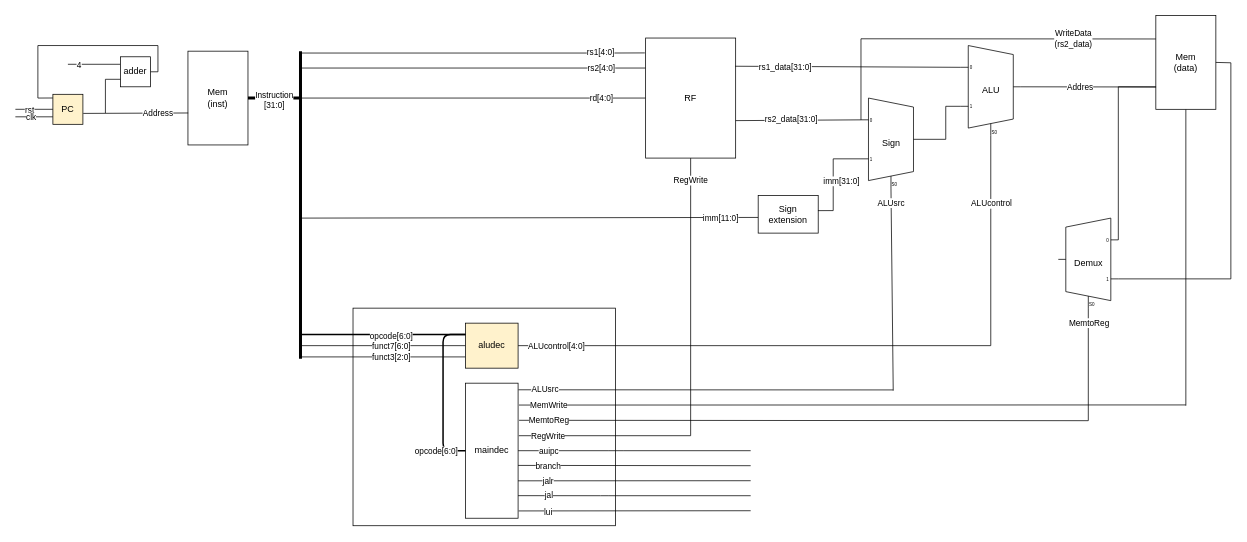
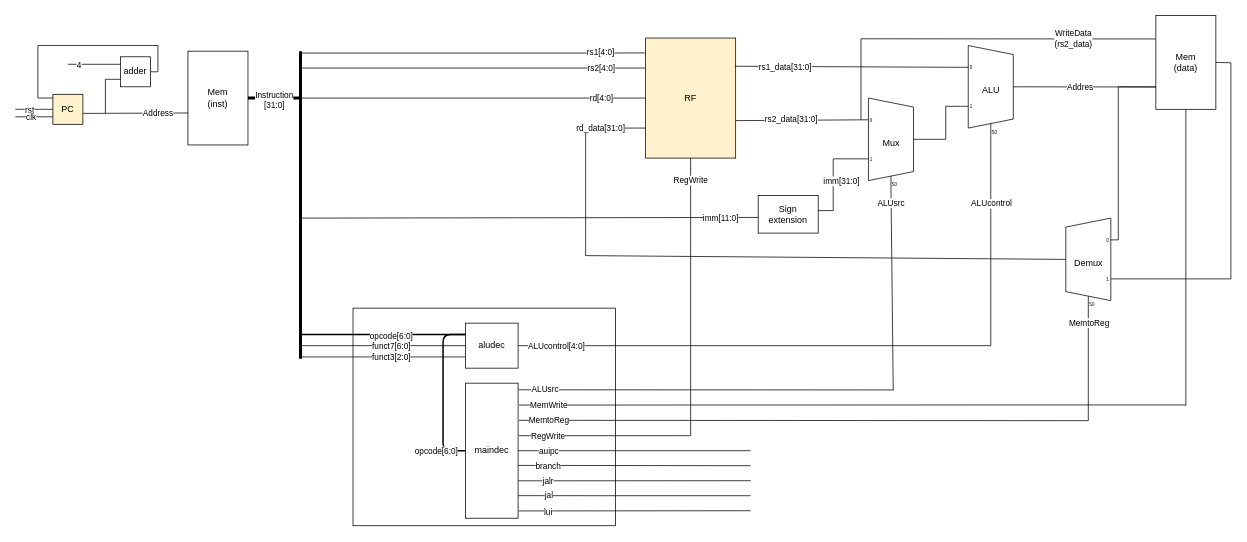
node "RF": fillcolor #ffffff -> #fff2cc
node "Sign": label "Sign" -> "Mux"
edge "RF" -- "Demux": added, label "rd_data[31:0]"
node "aludec": fillcolor #fff2cc -> #ffffff
